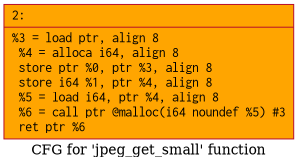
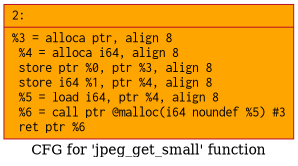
node "2:": text "%3 = load ptr, align 8" -> "%3 = alloca ptr, align 8"
